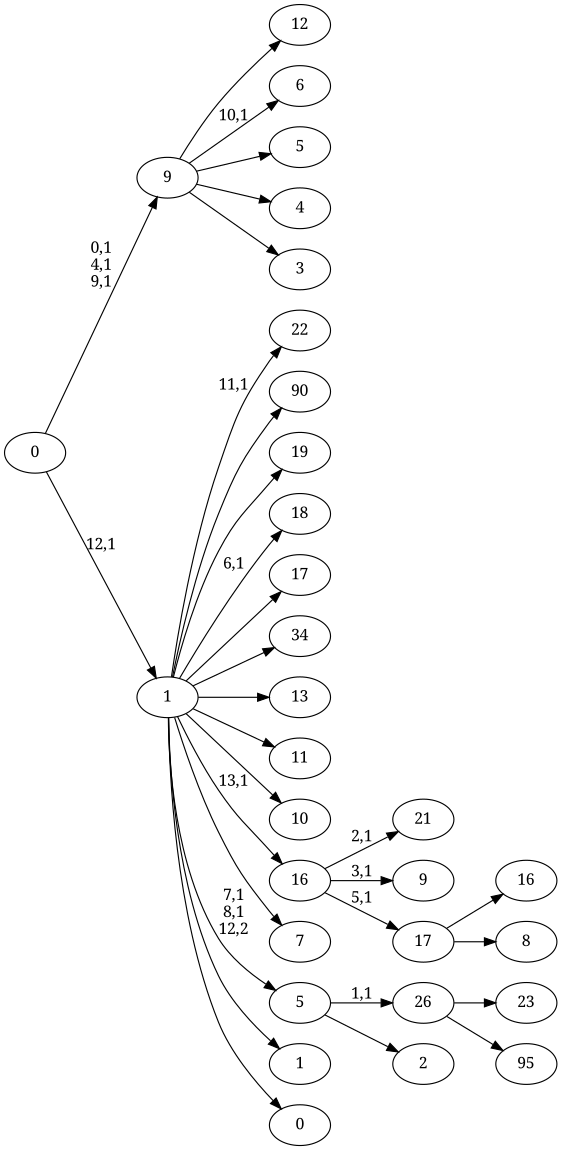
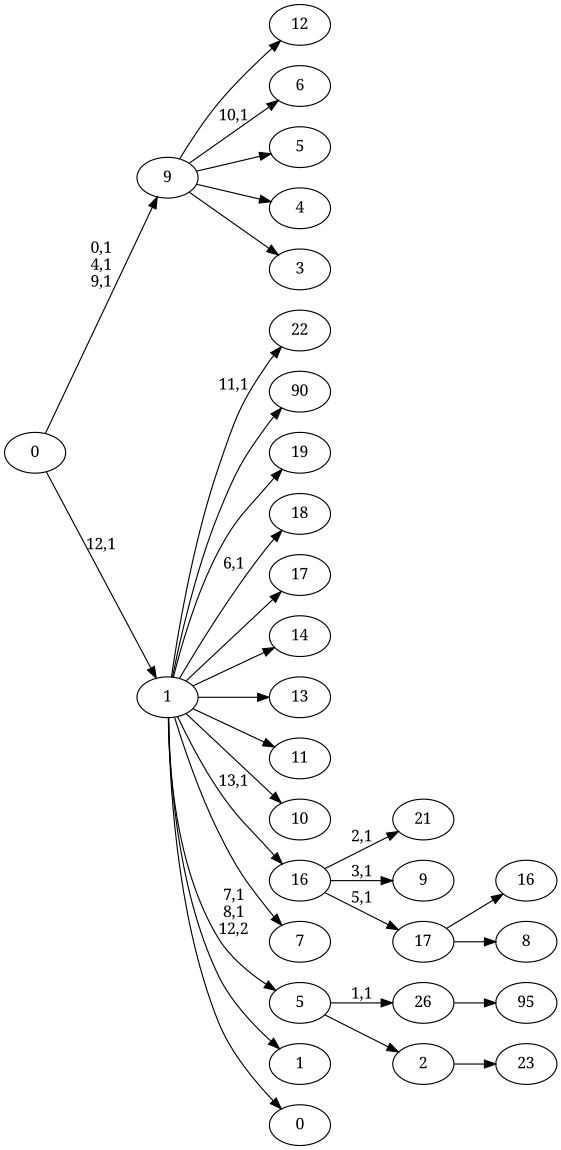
node "34": label "34" -> "14"
edge "26" -> "23": now "2" -> "23"
